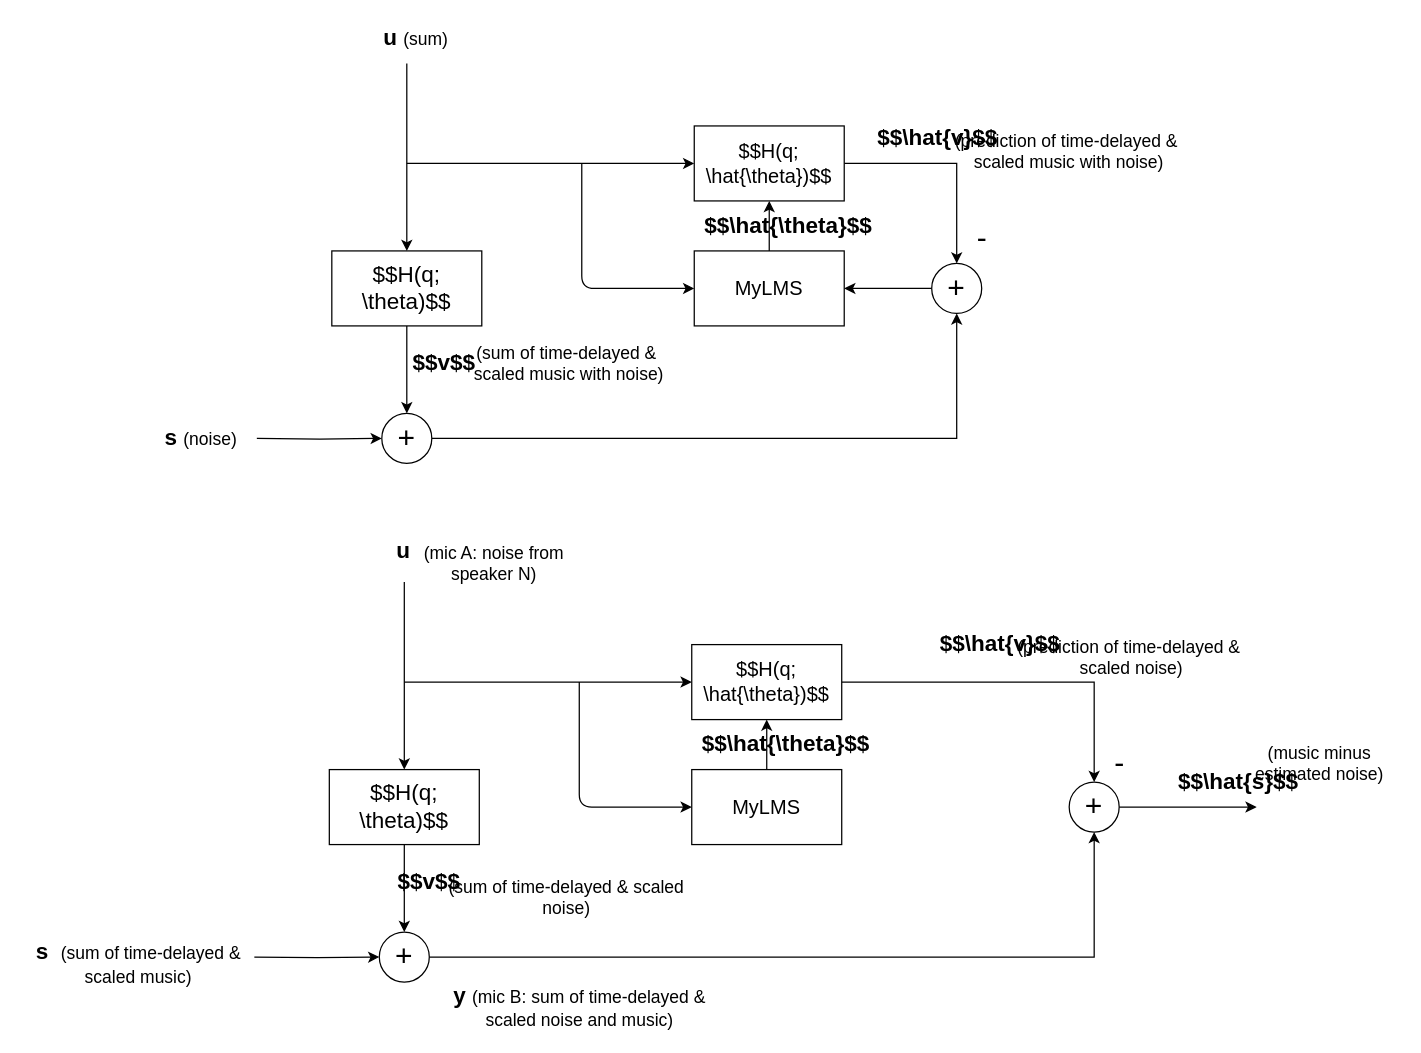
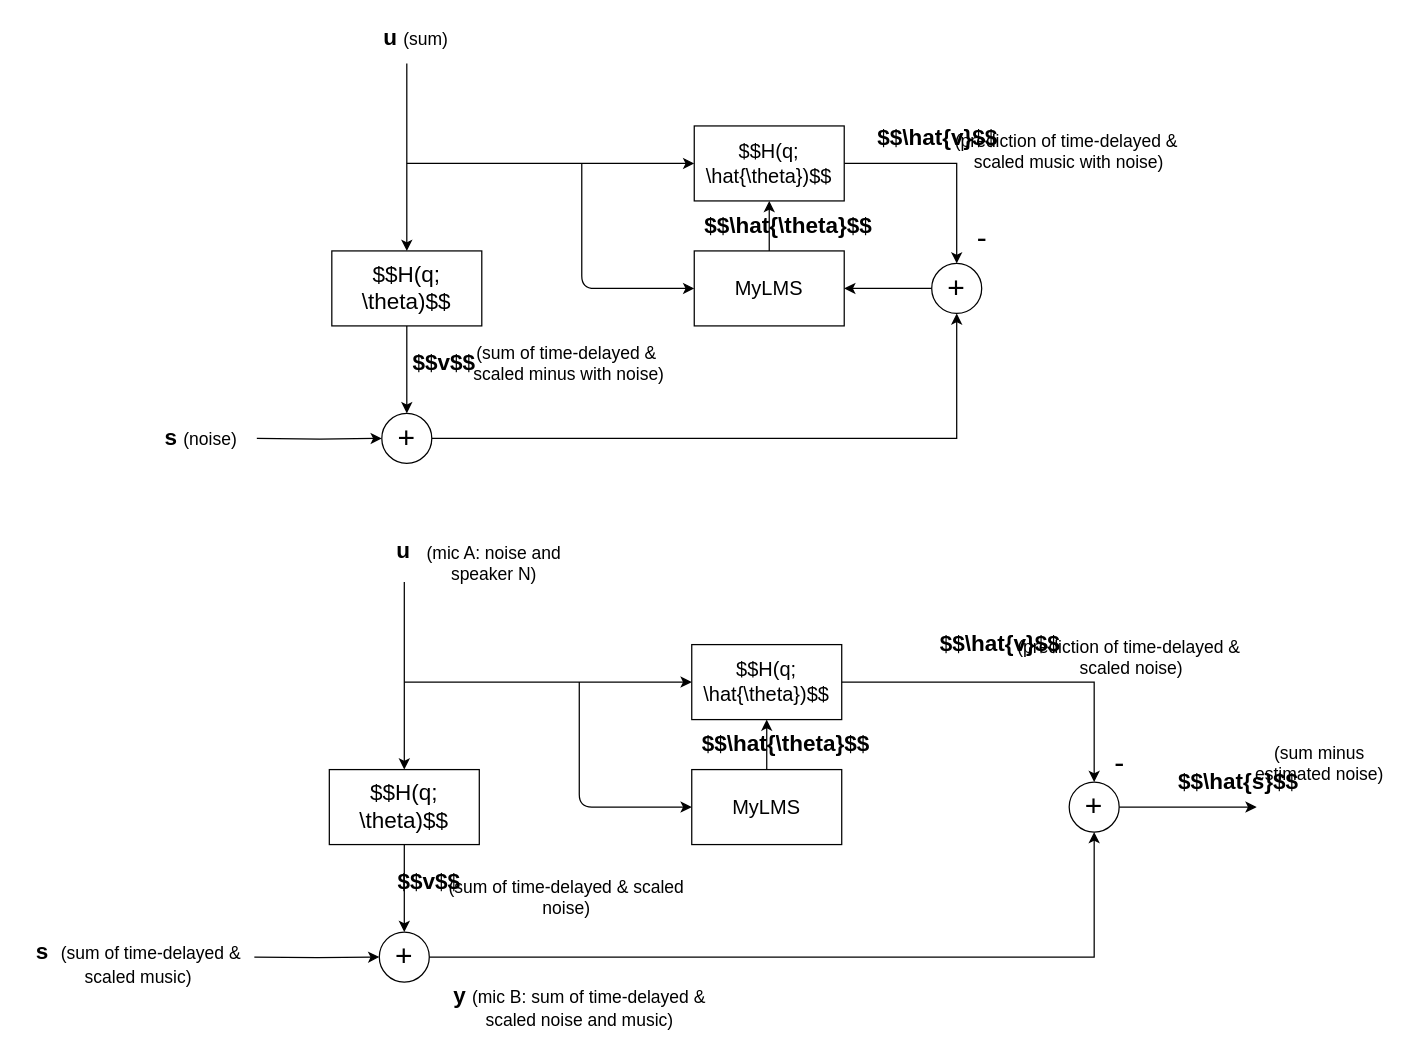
node "(sum of time-delayed & scaled music with noise)": label "(sum of time-delayed & scaled music with noise)" -> "(sum of time-delayed & scaled minus with noise)"
node "(mic A: noise from speaker N)": label "(mic A: noise from speaker N)" -> "(mic A: noise and speaker N)"
node "(music minus estimated noise)": label "(music minus estimated noise)" -> "(sum minus estimated noise)"
